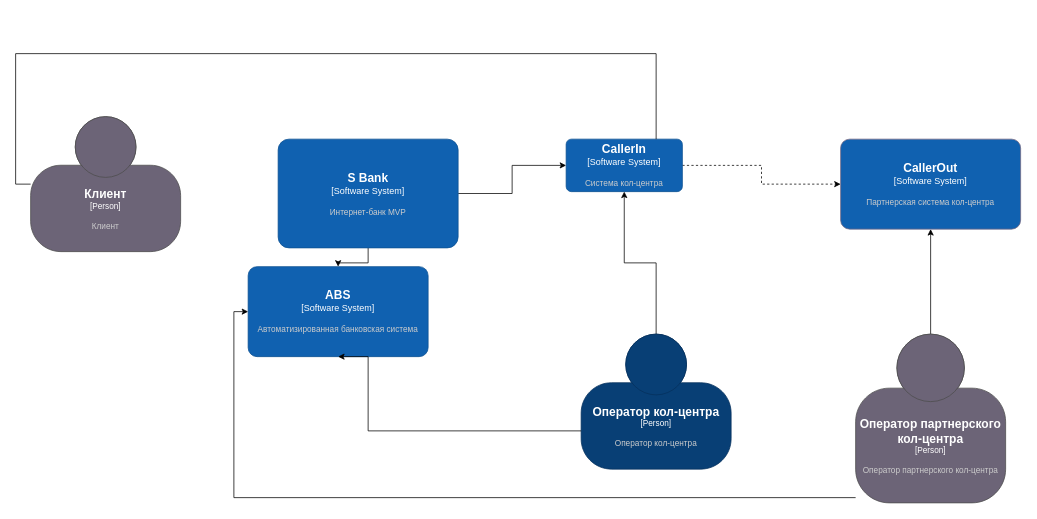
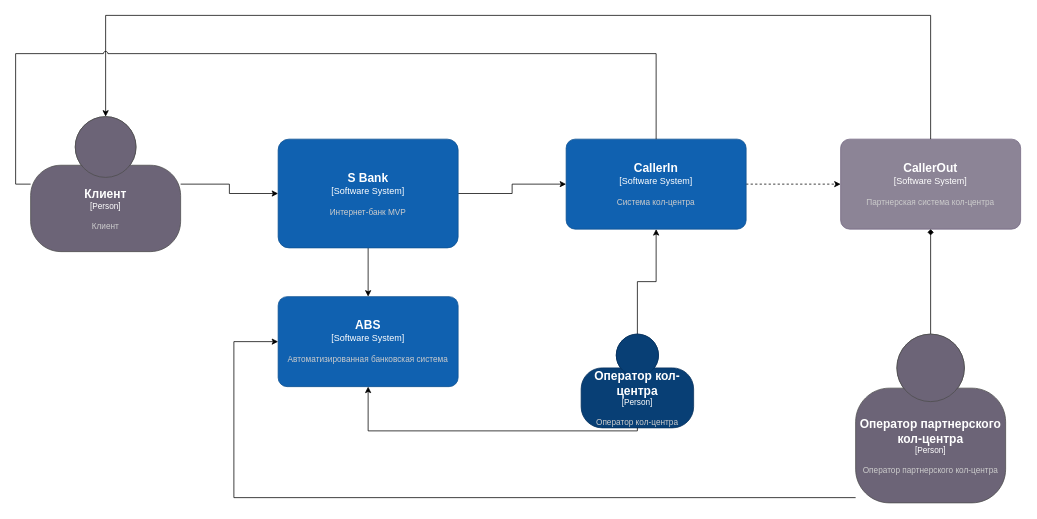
edge "CallerOut [Software System] Партнерская система кол-центра" -> "Клиент [Person] Клиент": added
node "CallerIn [Software System] Система кол-центра": size 116x53 -> 180x90
node "CallerOut [Software System] Партнерская система кол-центра": fillcolor #1061b0 -> #8c8496
edge "Клиент [Person] Клиент" -> "S Bank [Software System] Интернет-банк MVP": added
edge "Оператор партнерского кол-центра [Person] Оператор партнерского кол-центра" -> "CallerOut [Software System] Партнерская система кол-центра": arrowhead classic -> diamond
node "ABS [Software System] Автоматизированная банковская система": moved (338, 312) -> (368, 342)
node "Оператор кол-центра [Person] Оператор кол-центра": size 150x135 -> 113x94
